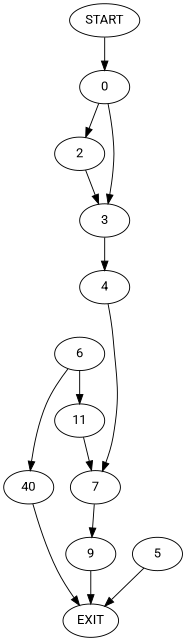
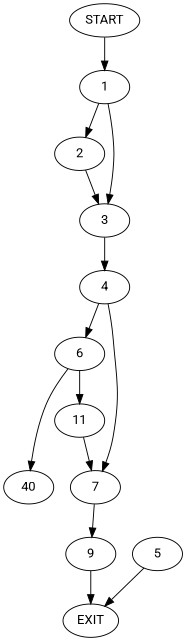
node "0": label "0" -> "1"
edge "4" -> "6": added
edge "40" -> "EXIT": removed
